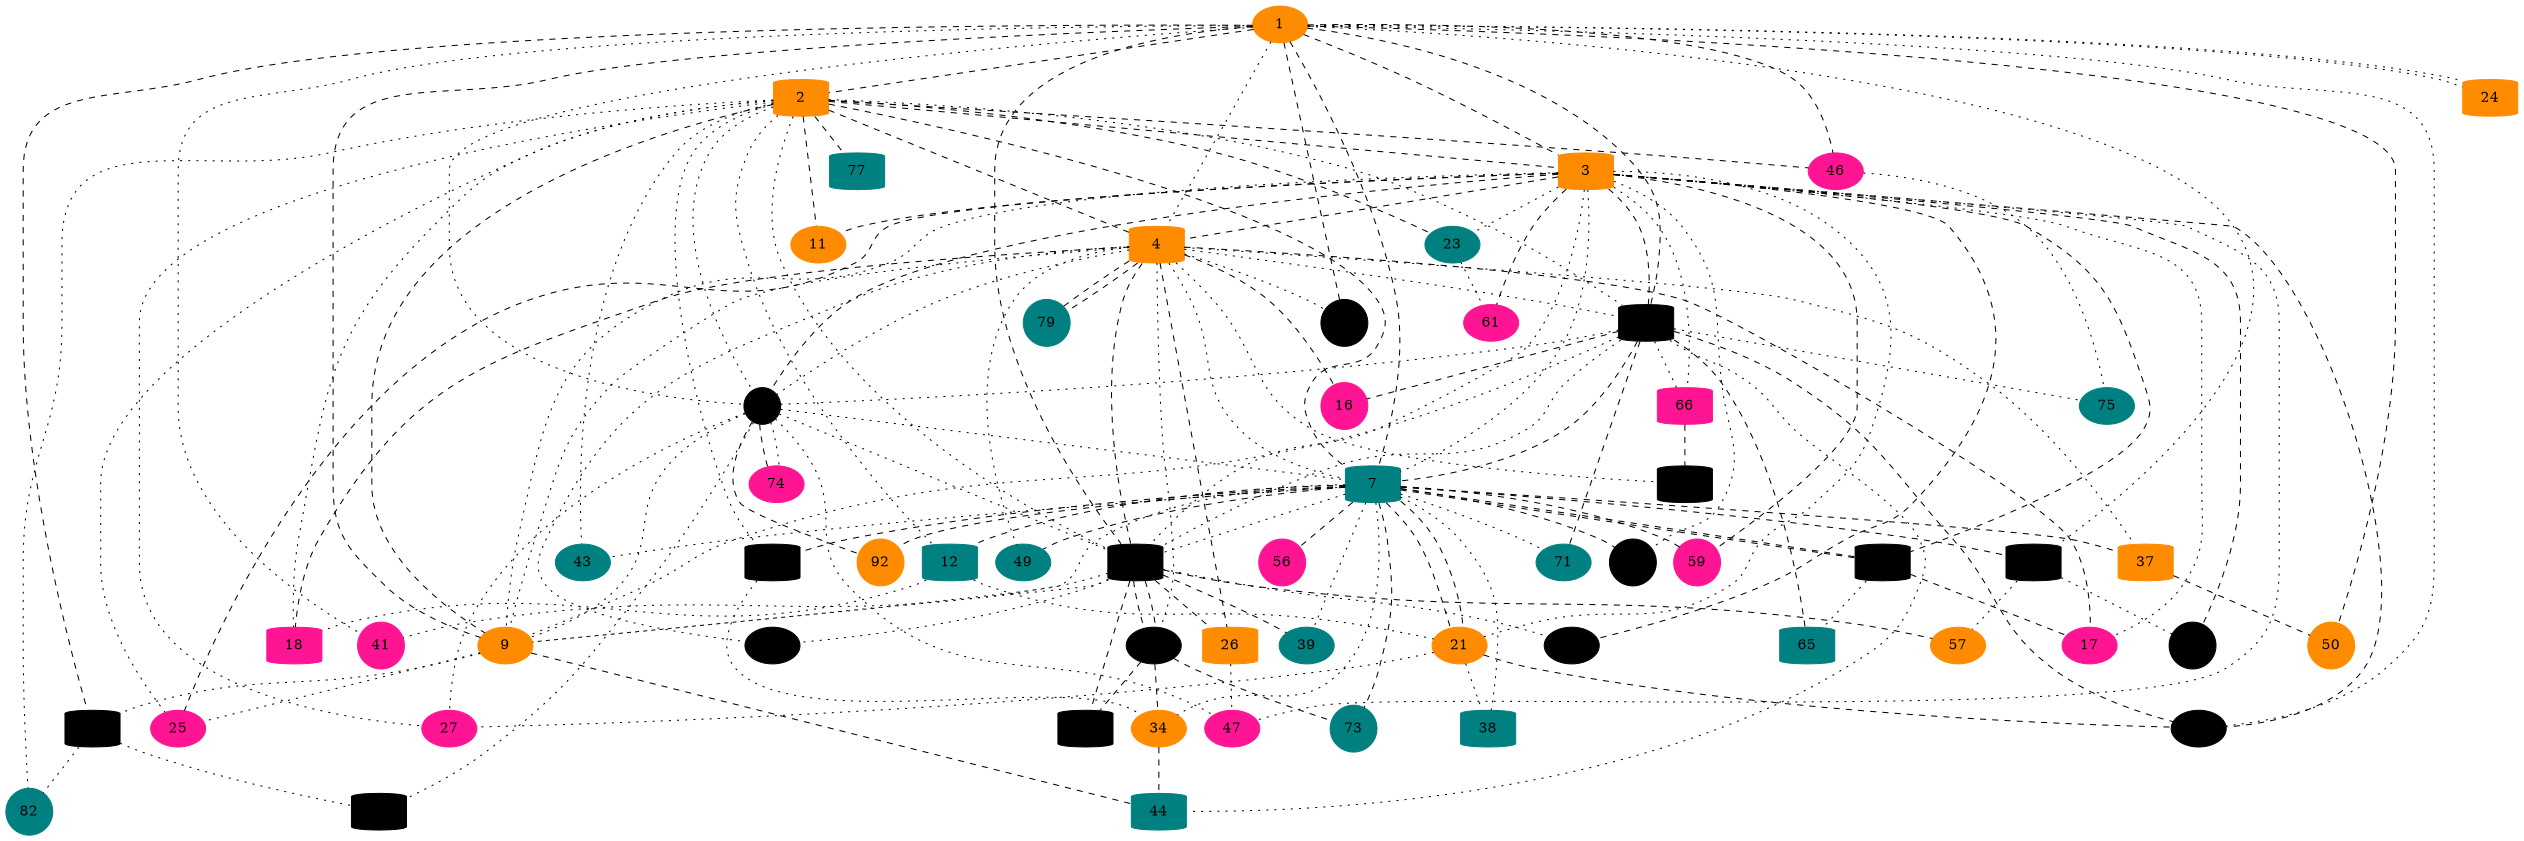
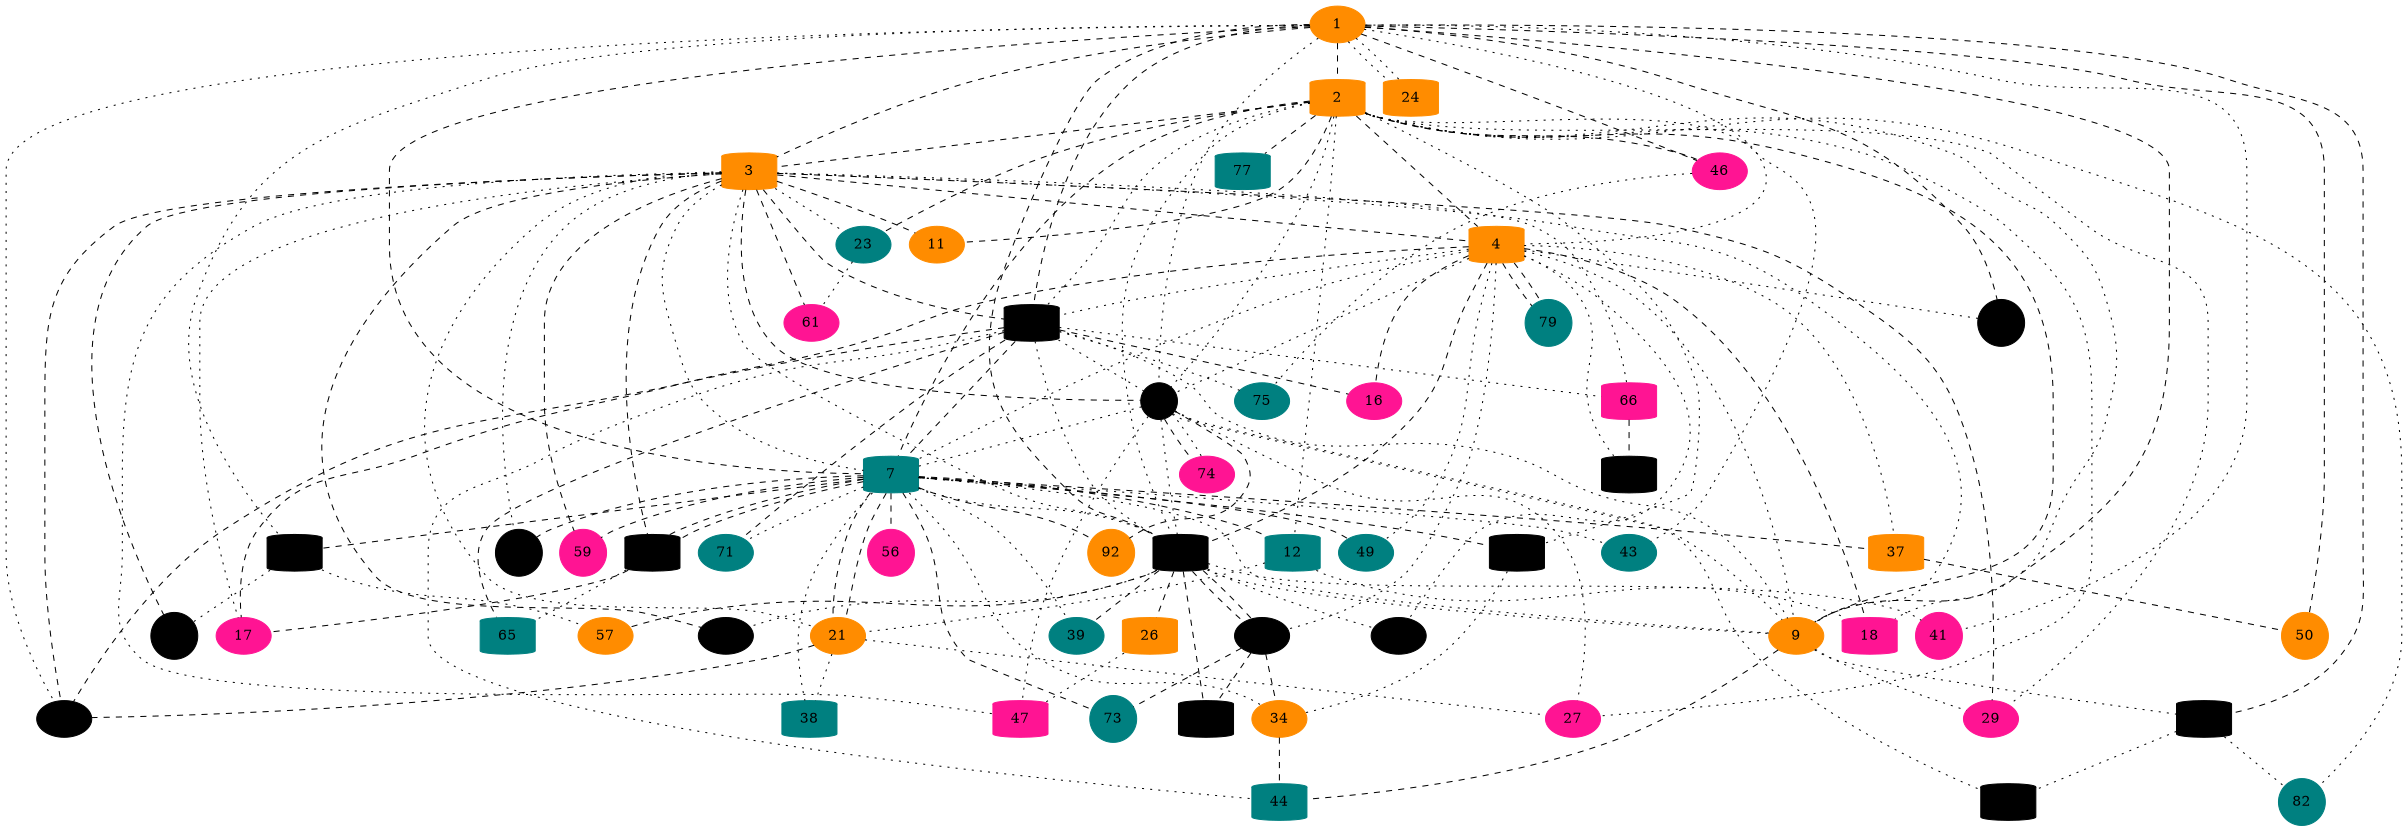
node "16": shape circle -> ellipse
edge "4" -- "26": removed
node "25": label "25" -> "29"
node "47": shape ellipse -> cylinder
